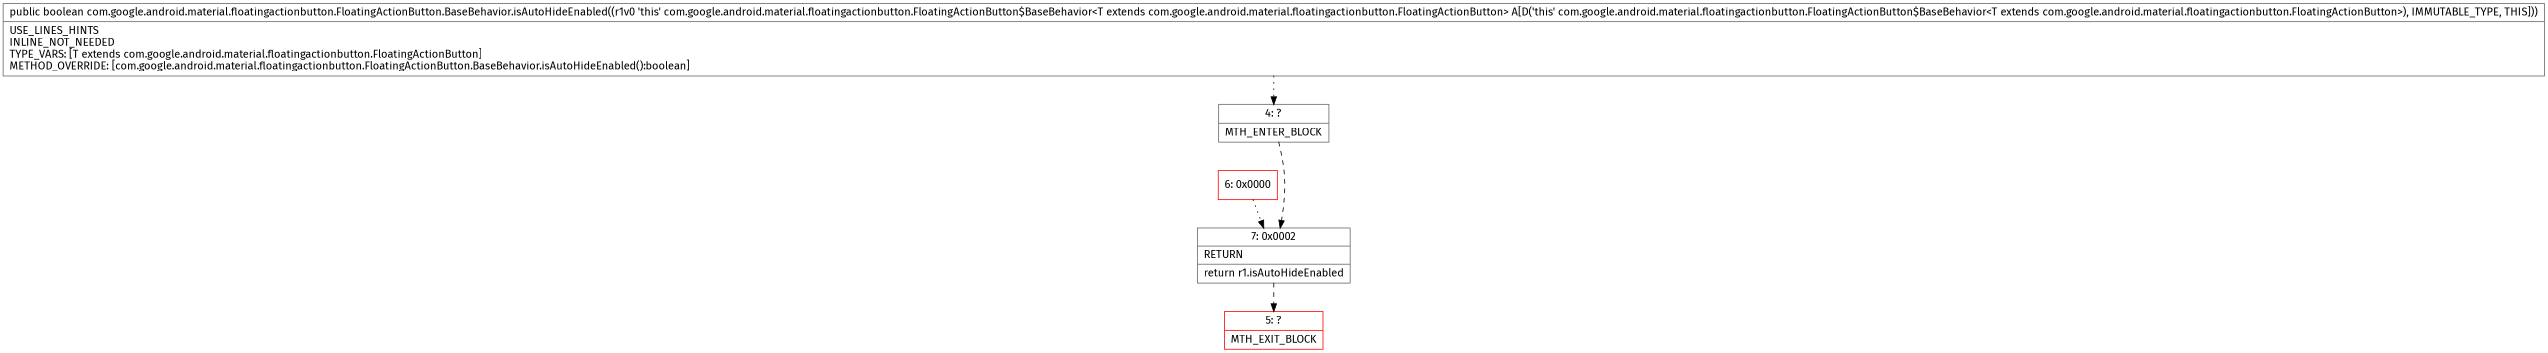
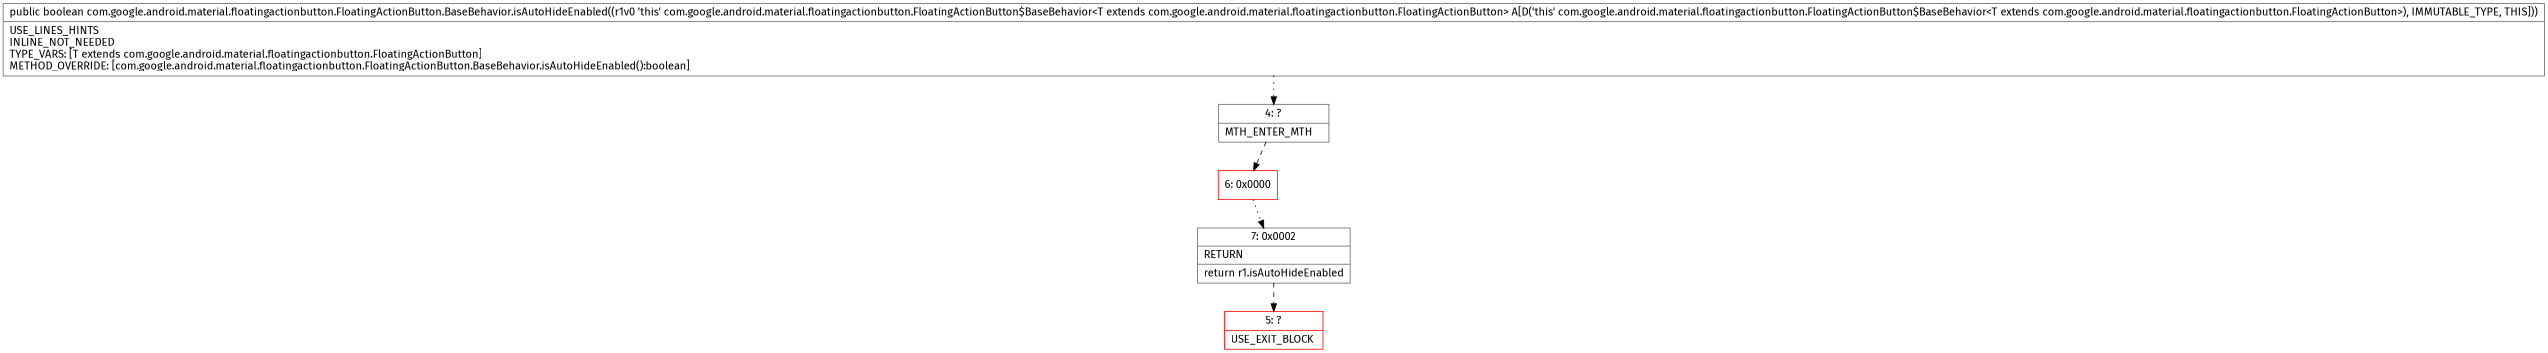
node "4: ?": text "MTH_ENTER_BLOCK" -> "MTH_ENTER_MTH"
edge "4: ?" -> "7: 0x0002": now "4: ?" -> "6: 0x0000"
node "5: ?": text "MTH_EXIT_BLOCK" -> "USE_EXIT_BLOCK"
